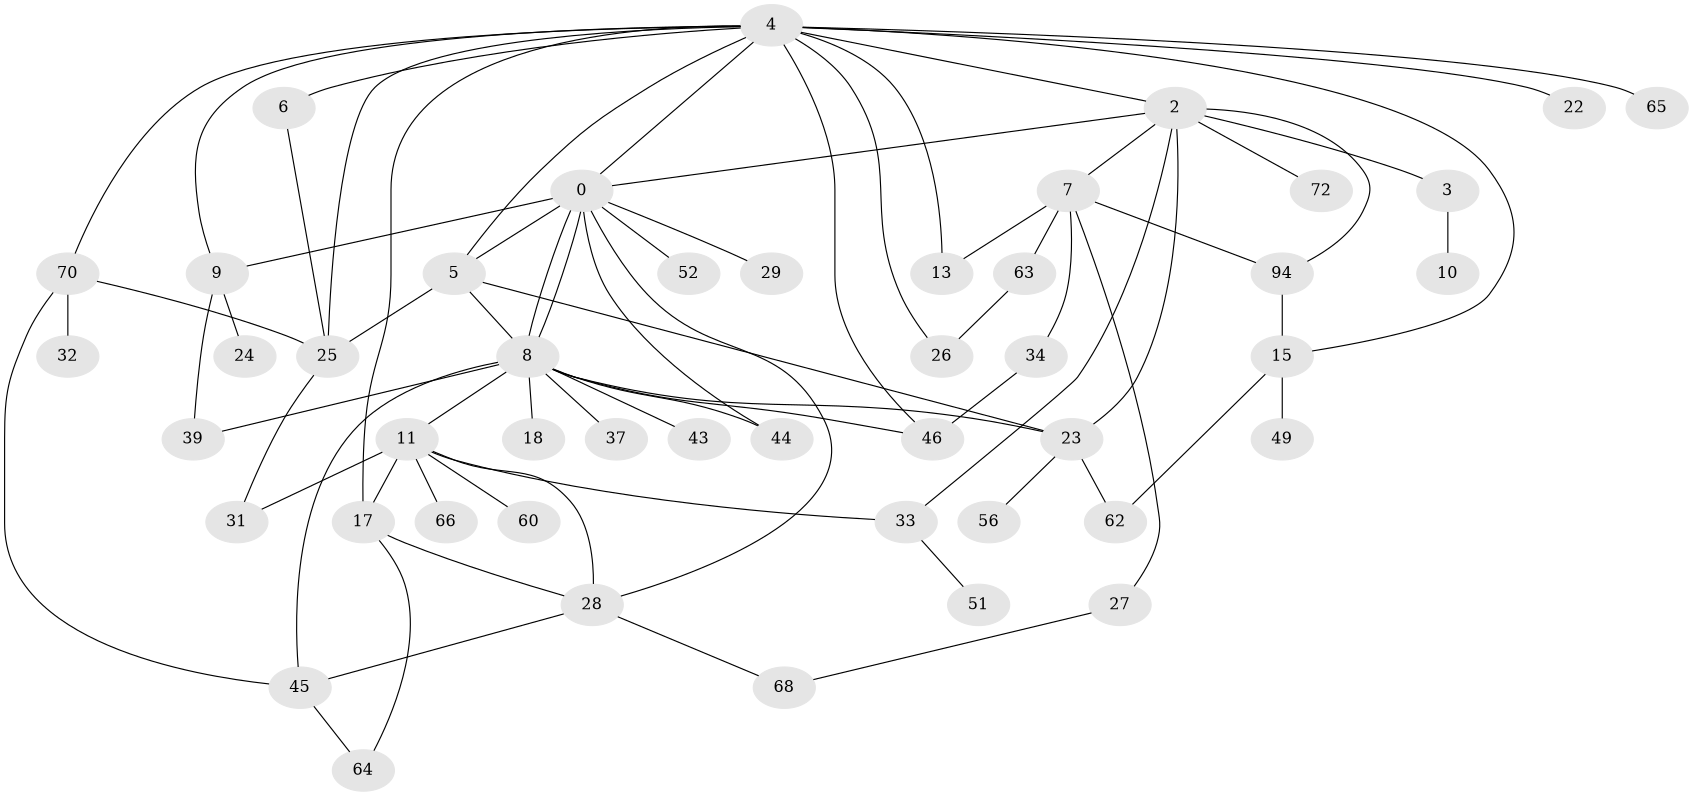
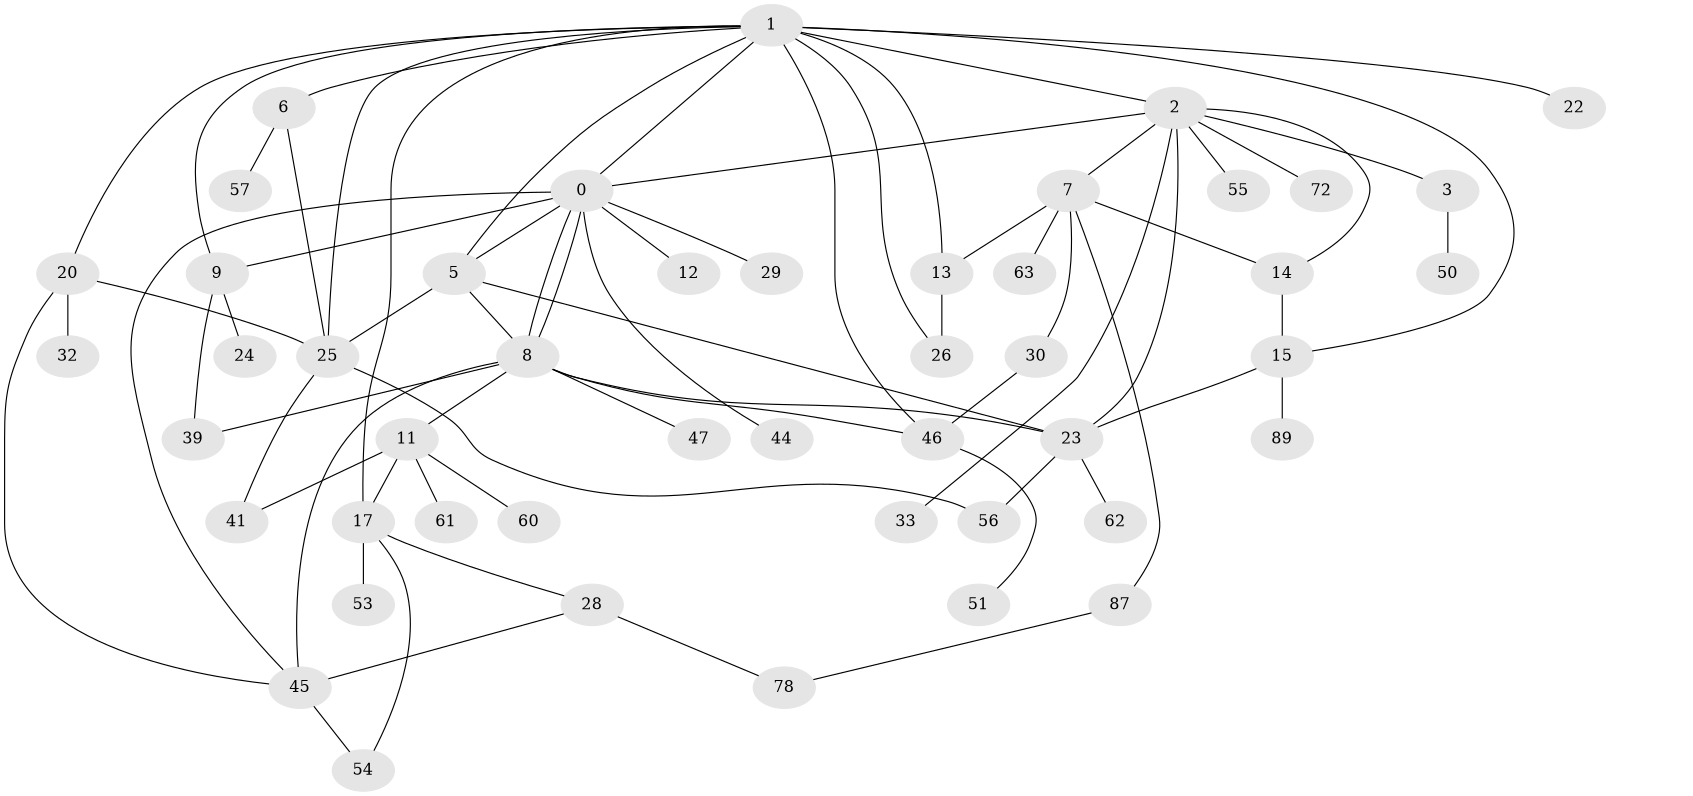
node "4": label "4" -> "1"
node "65": removed
node "57": added
node "55": added
node "70": label "70" -> "20"
node "52": label "52" -> "12"
node "94": label "94" -> "14"
node "10": label "10" -> "50"
edge "63" -- "26": now "13" -- "26"
node "34": label "34" -> "30"
edge "8" -- "44": removed
edge "0" -- "28": now "0" -- "45"
node "18": removed
node "37": removed
node "43": label "43" -> "47"
edge "15" -- "62": now "15" -- "23"
node "49": label "49" -> "89"
edge "11" -- "28": removed
edge "25" -- "56": added
edge "11" -- "33": removed
node "31": label "31" -> "41"
node "66": label "66" -> "61"
edge "33" -- "51": now "46" -- "51"
node "53": added
node "27": label "27" -> "87"
node "68": label "68" -> "78"
node "64": label "64" -> "54"
